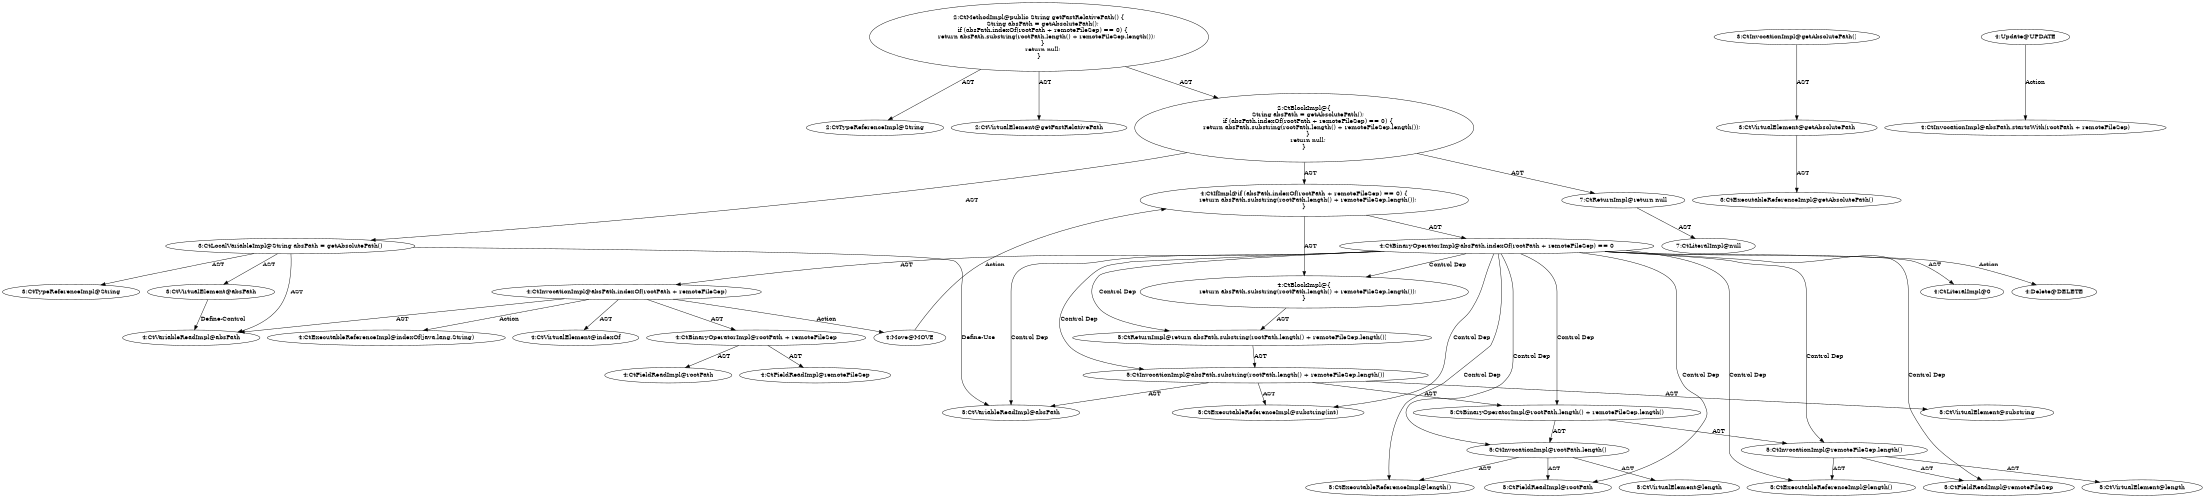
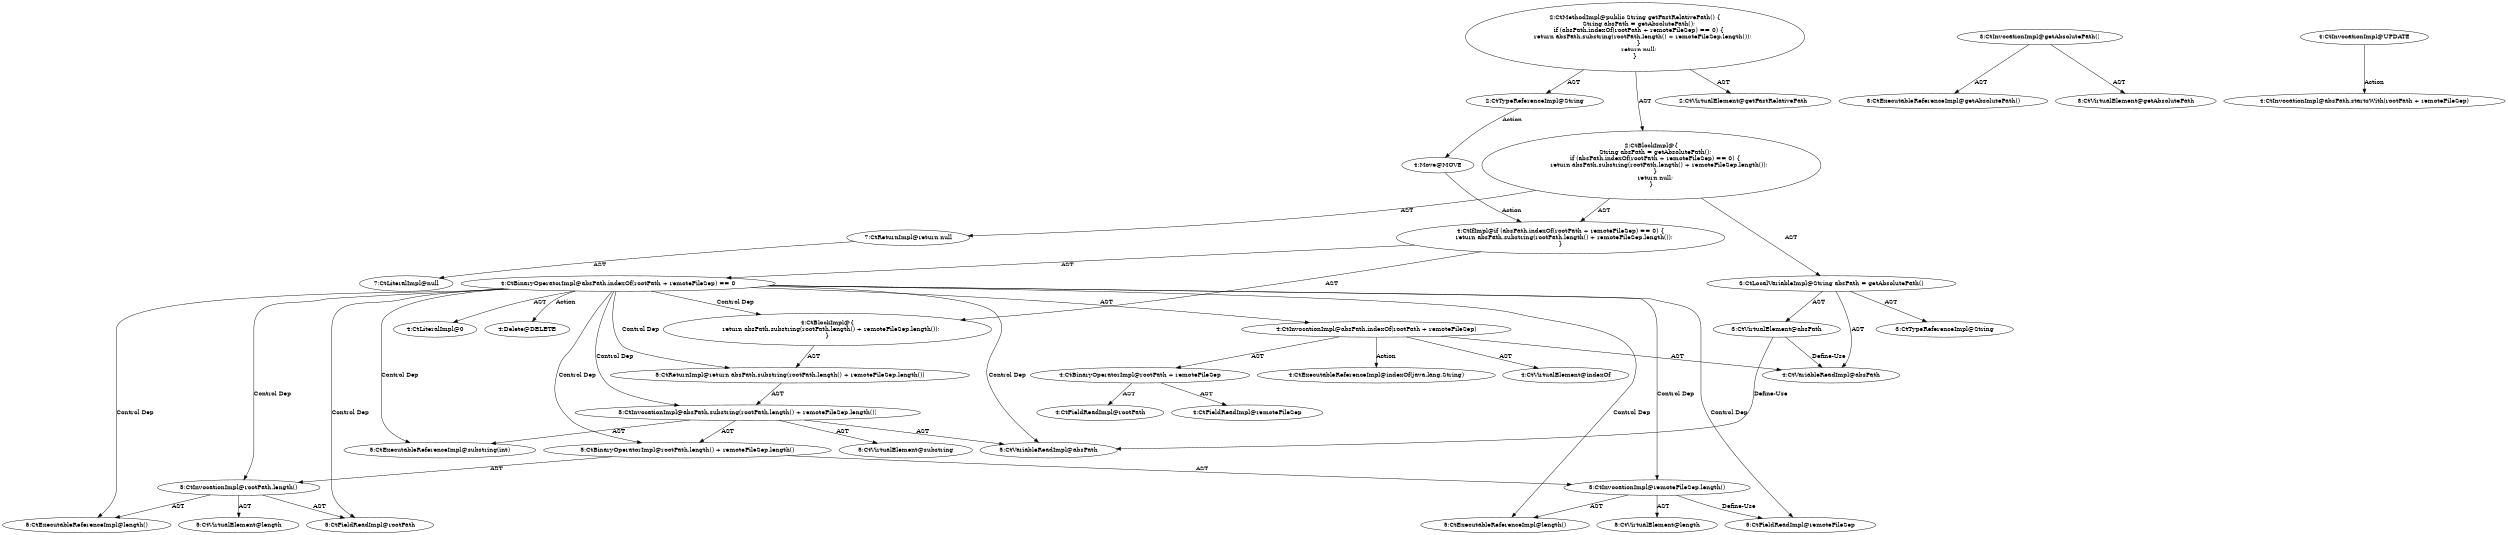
node "4:Update@UPDATE": label "4:Update@UPDATE" -> "4:CtInvocationImpl@UPDATE"
edge "3:CtVirtualElement@getAbsolutePath" -> "3:CtExecutableReferenceImpl@getAbsolutePath()": now "3:CtInvocationImpl@getAbsolutePath()" -> "3:CtExecutableReferenceImpl@getAbsolutePath()"
edge "3:CtLocalVariableImpl@String absPath = getAbsolutePath()" -> "5:CtVariableReadImpl@absPath": now "3:CtVirtualElement@absPath" -> "5:CtVariableReadImpl@absPath"
edge "4:CtInvocationImpl@absPath.indexOf(rootPath + remoteFileSep)" -> "4:Move@MOVE": now "2:CtTypeReferenceImpl@String" -> "4:Move@MOVE"
edge "3:CtVirtualElement@absPath" -> "4:CtVariableReadImpl@absPath": label "Define-Control" -> "Define-Use"
edge "5:CtInvocationImpl@remoteFileSep.length()" -> "5:CtFieldReadImpl@remoteFileSep": label "AST" -> "Define-Use"
